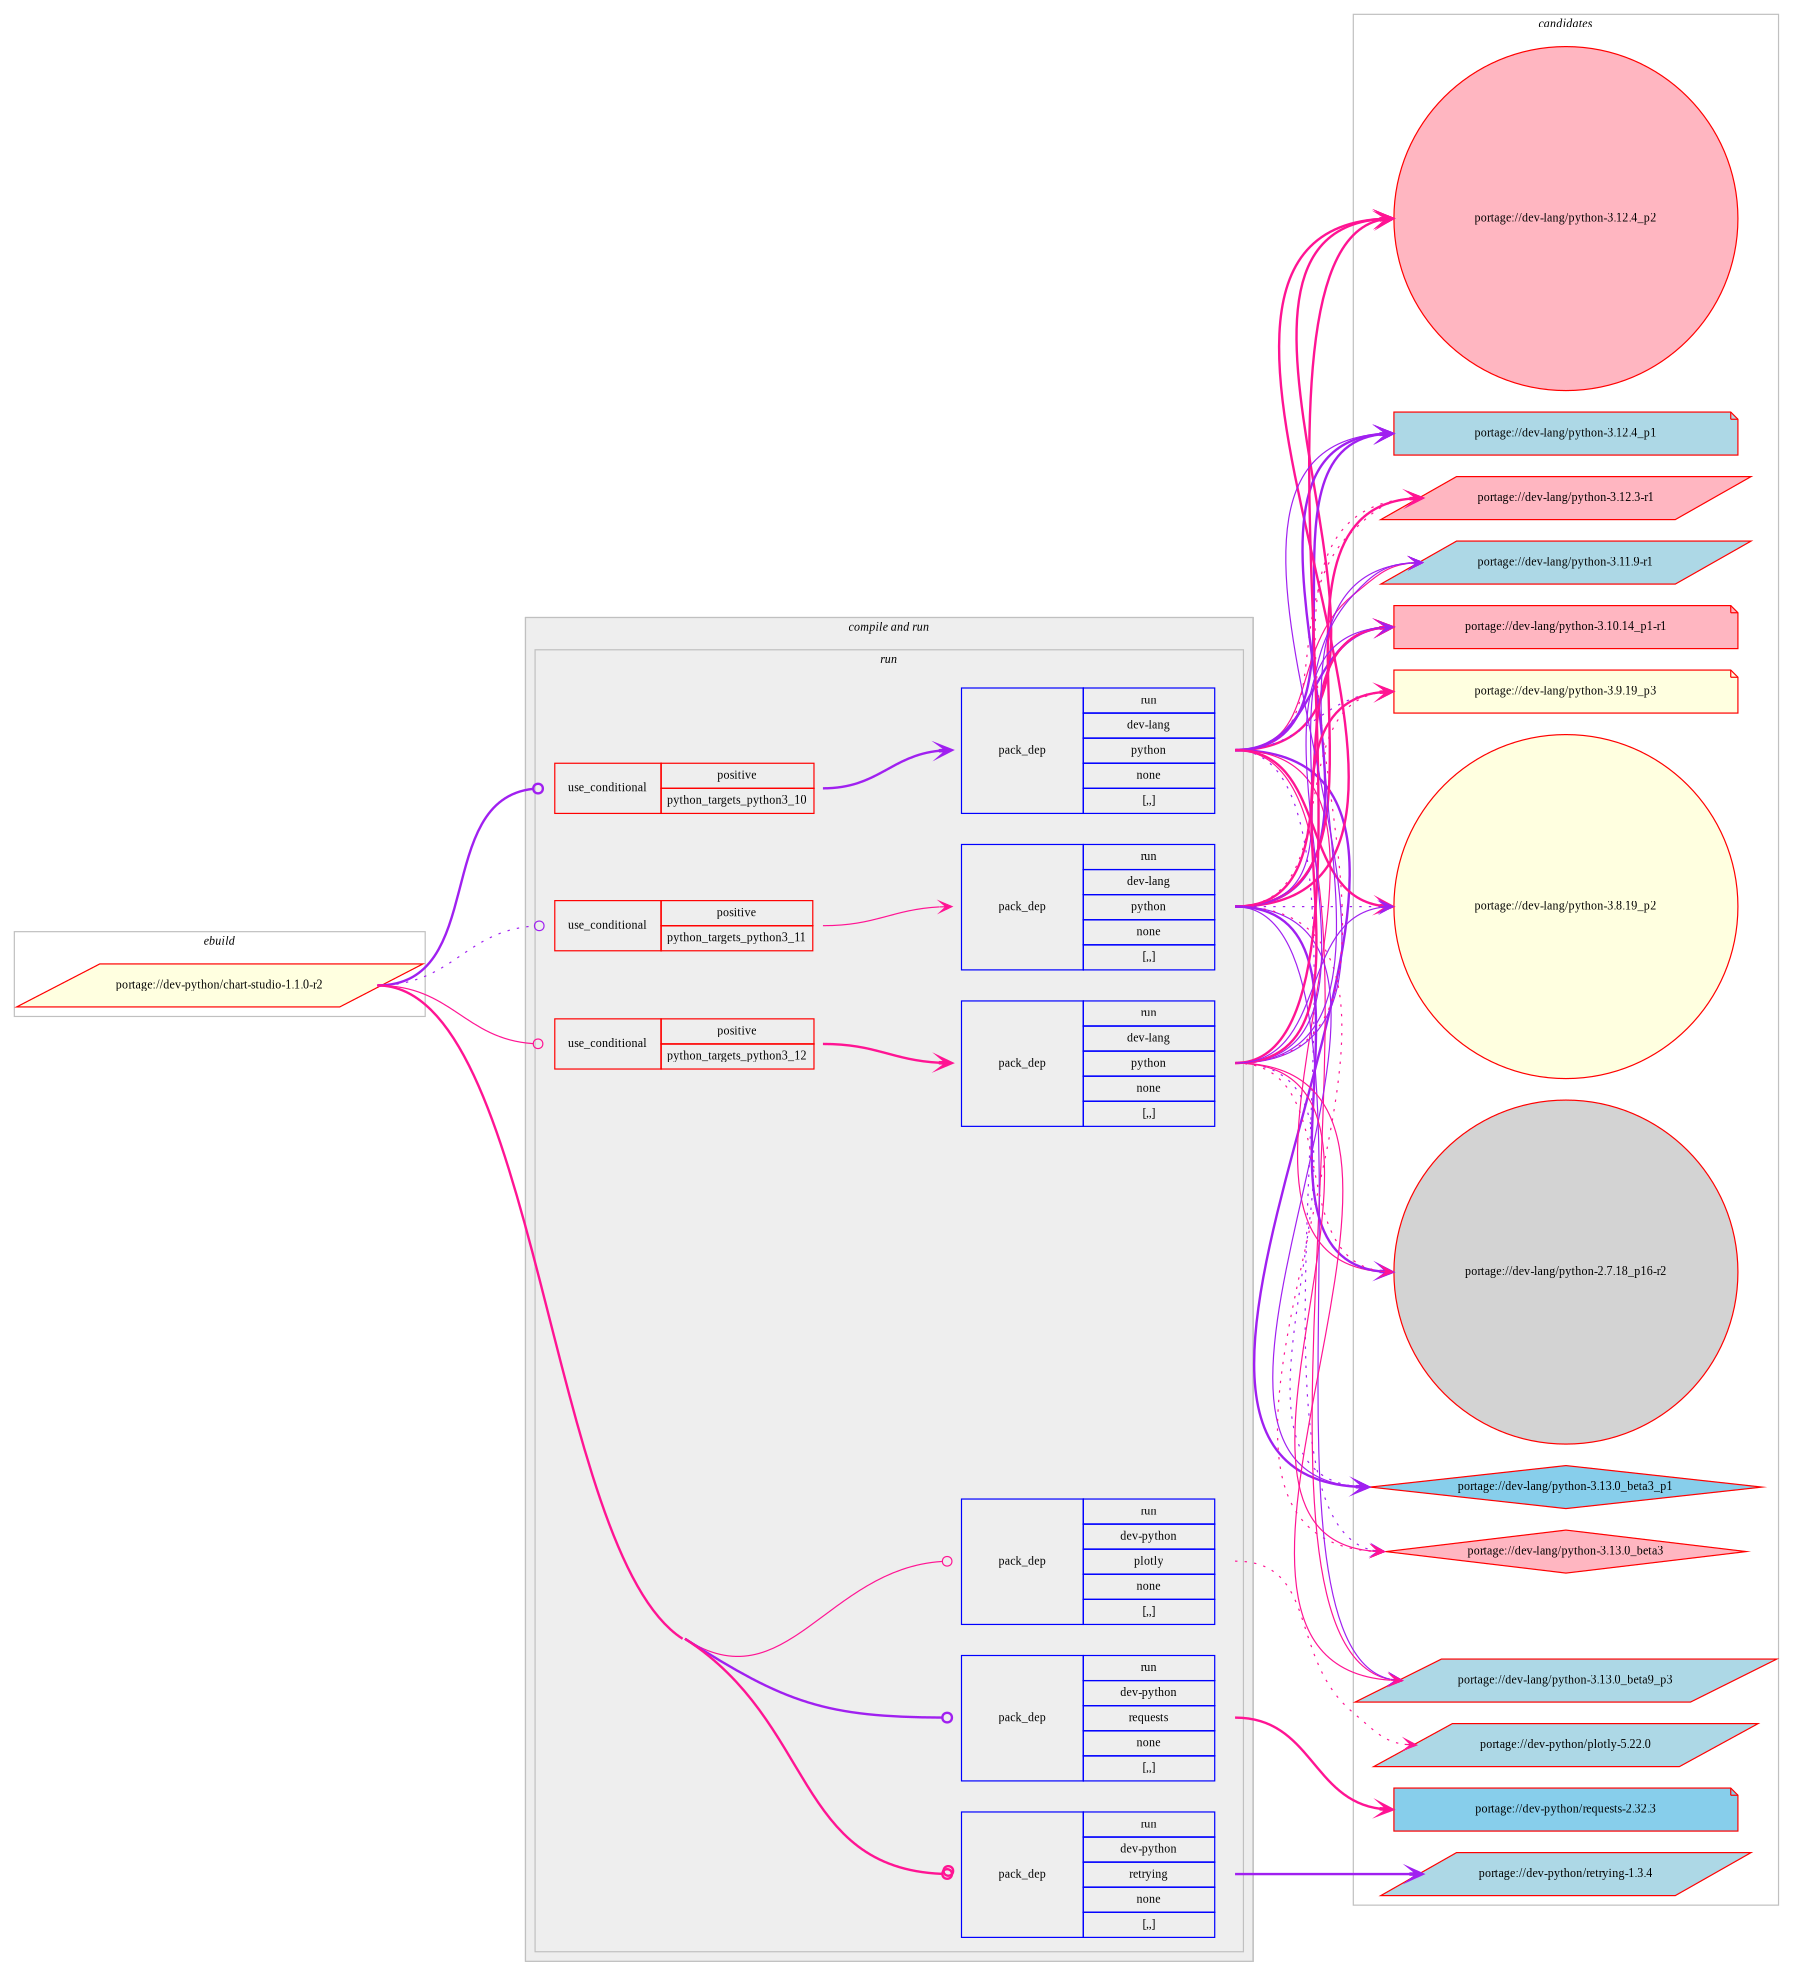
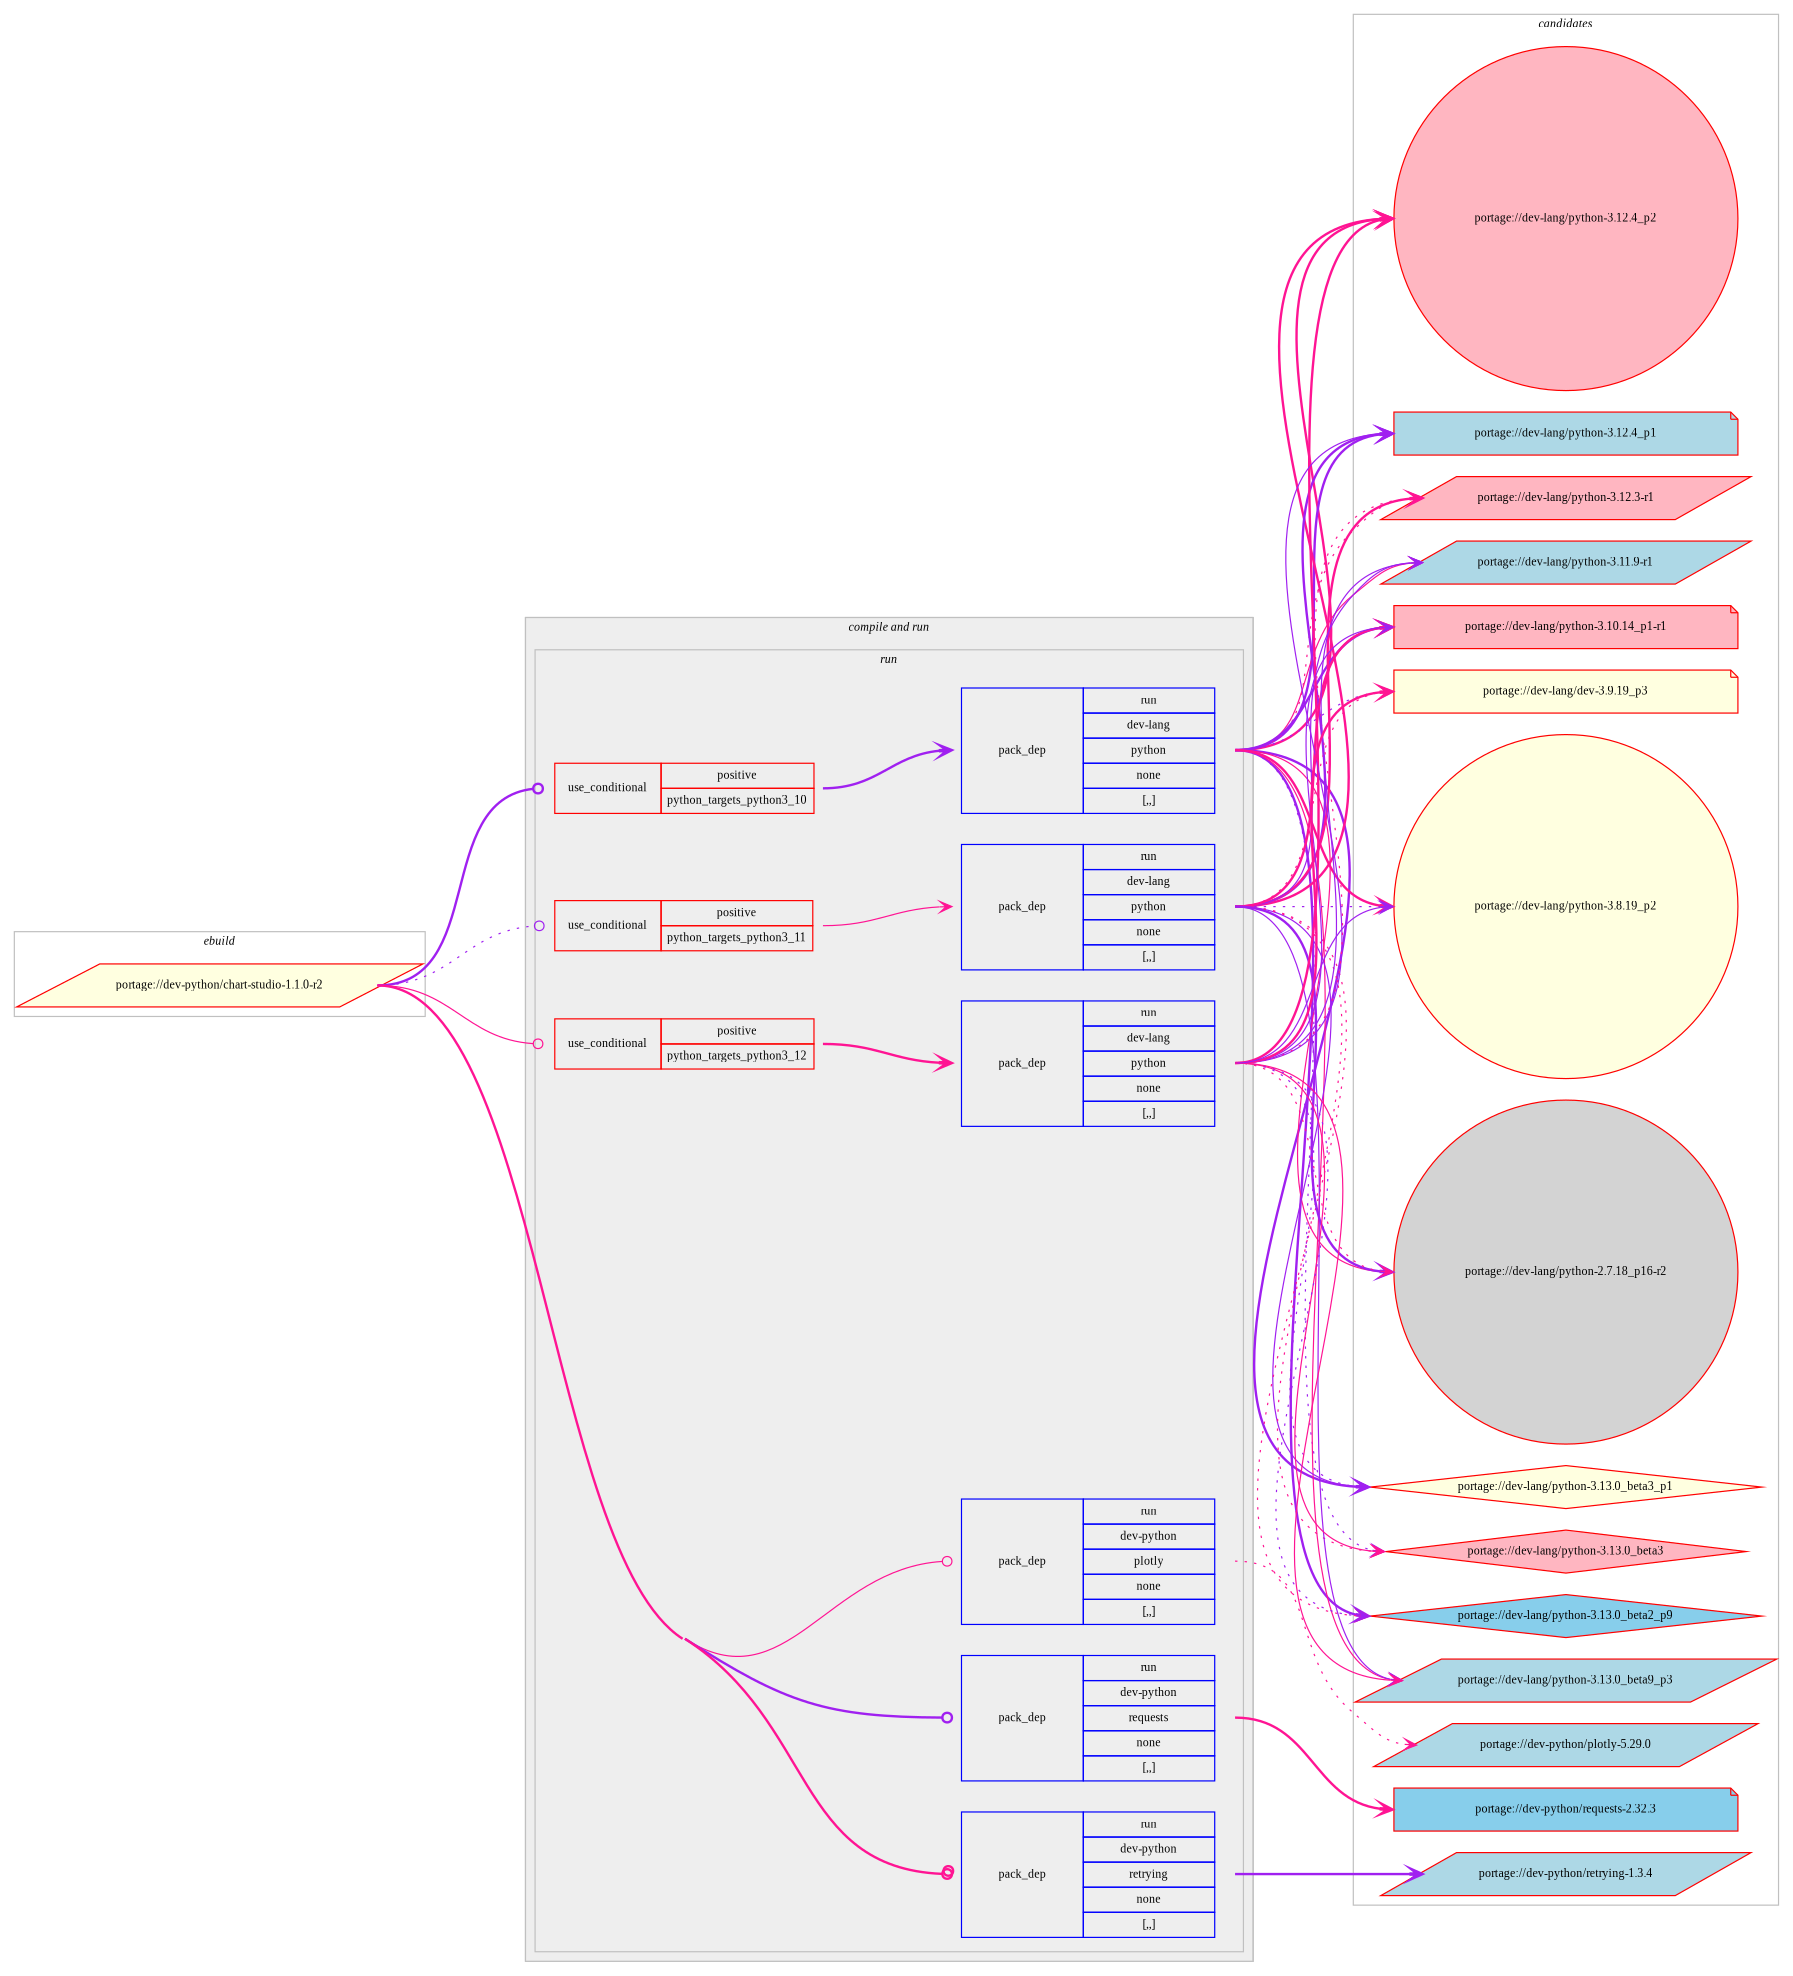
node "portage://dev-lang/python-3.9.19_p3": label "portage://dev-lang/python-3.9.19_p3" -> "portage://dev-lang/dev-3.9.19_p3"
node "portage://dev-lang/python-3.13.0_beta3_p1": fillcolor skyblue -> lightyellow
node "portage://dev-lang/python-3.13.0_beta2_p9": added
node "portage://dev-python/plotly-5.22.0": label "portage://dev-python/plotly-5.22.0" -> "portage://dev-python/plotly-5.29.0"
